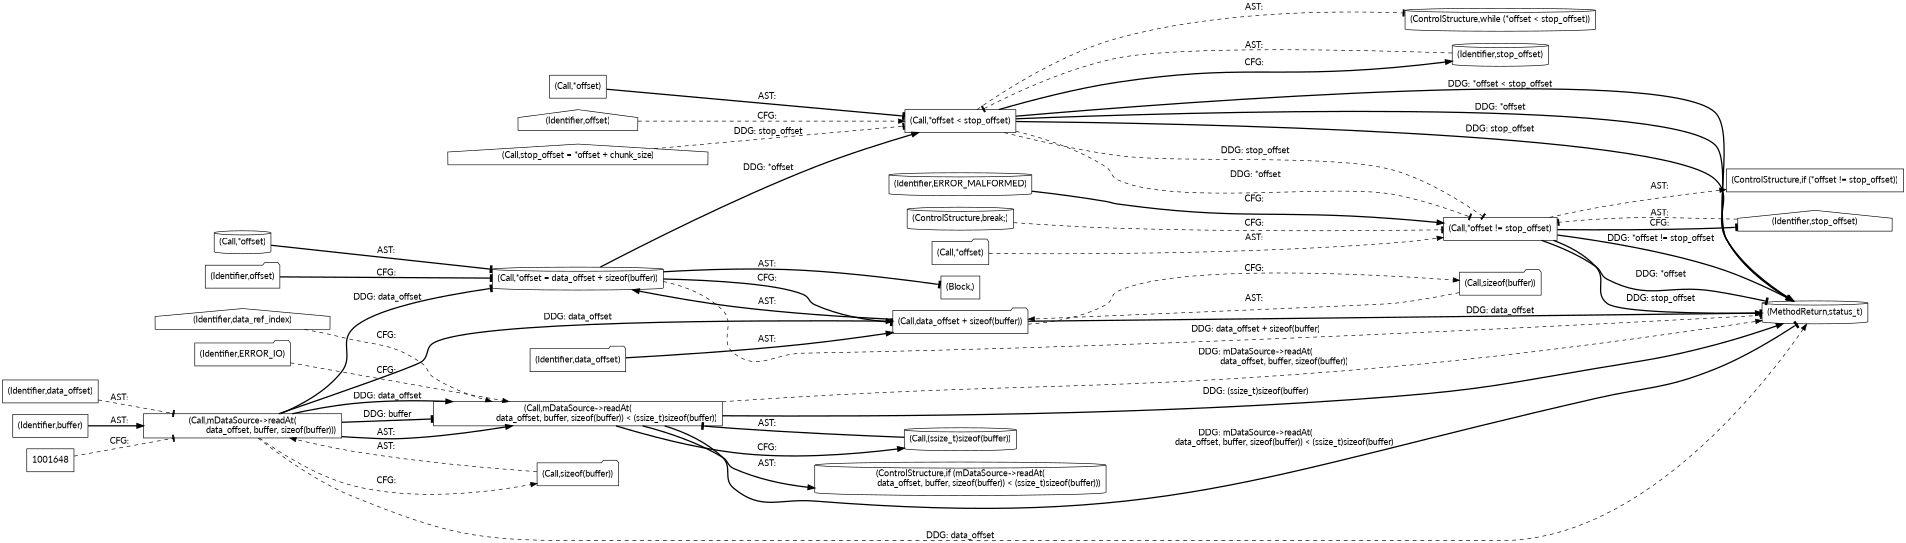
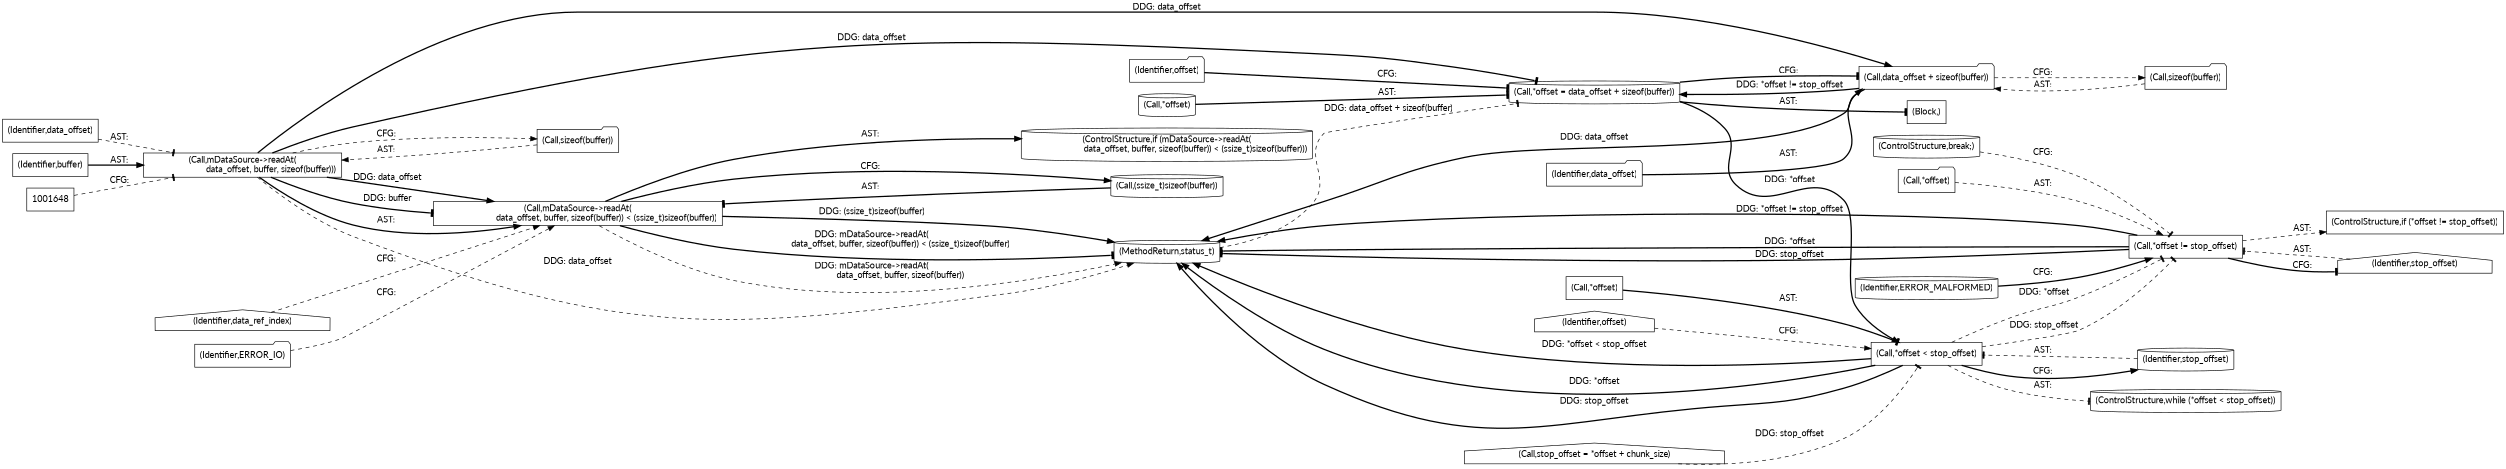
edge "(Call,data_offset + sizeof(buffer))" -> "(Call,*offset = data_offset + sizeof(buffer))": label "AST: " -> "DDG: *offset != stop_offset"
edge "(Call,*offset = data_offset + sizeof(buffer))" -> "(MethodReturn,status_t)": reversed
